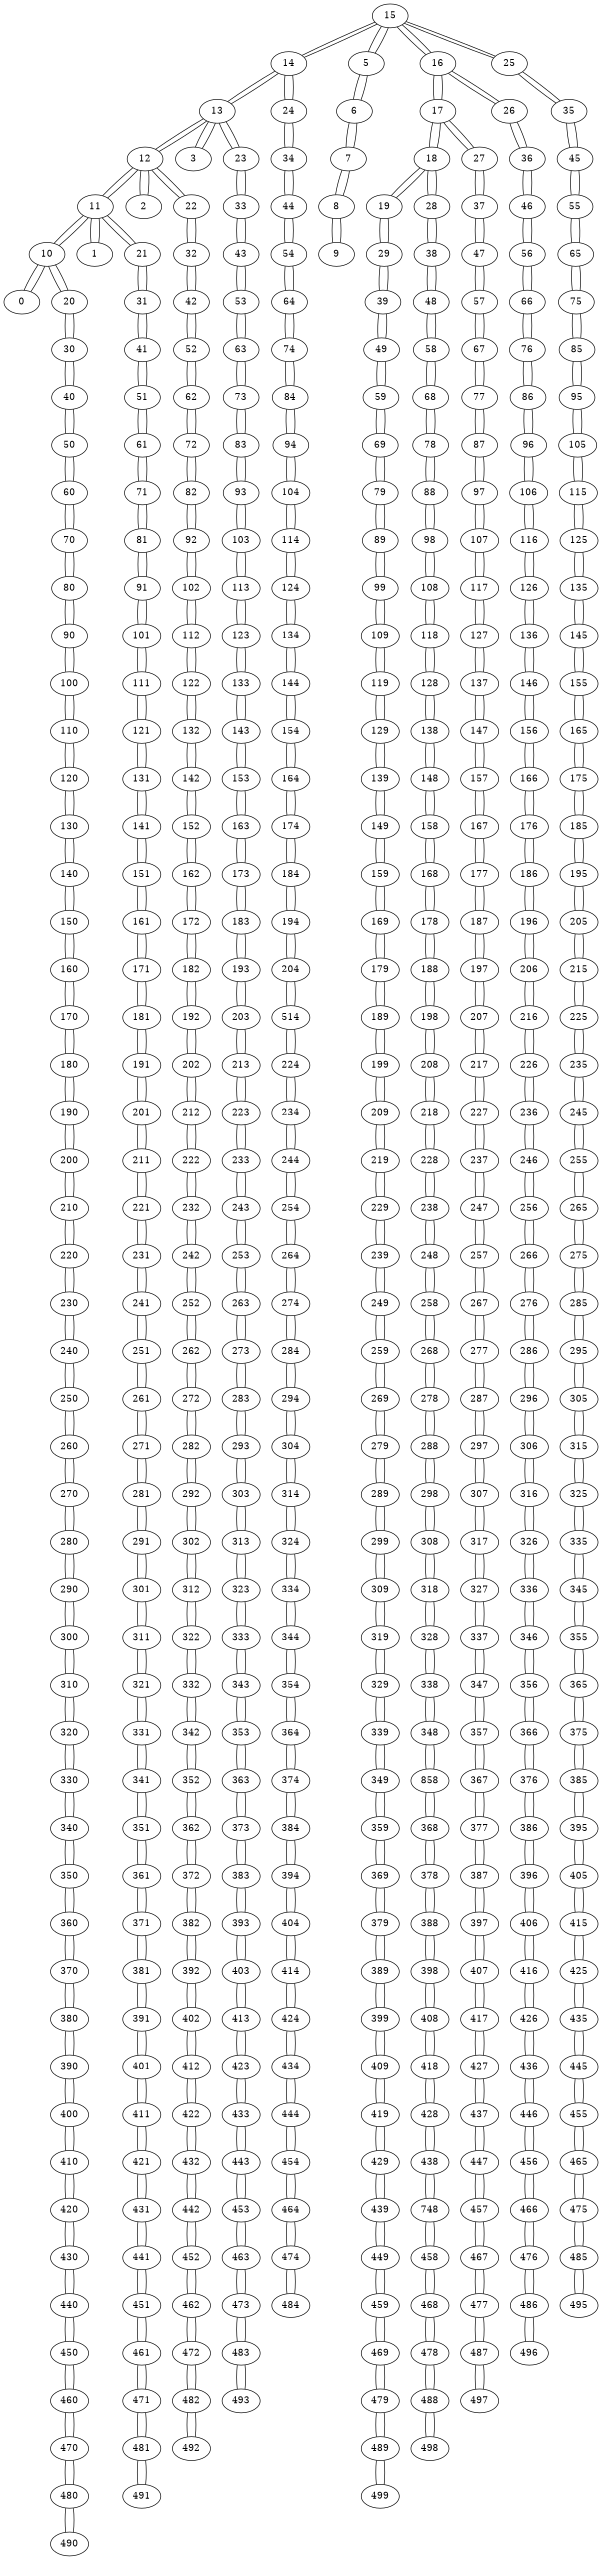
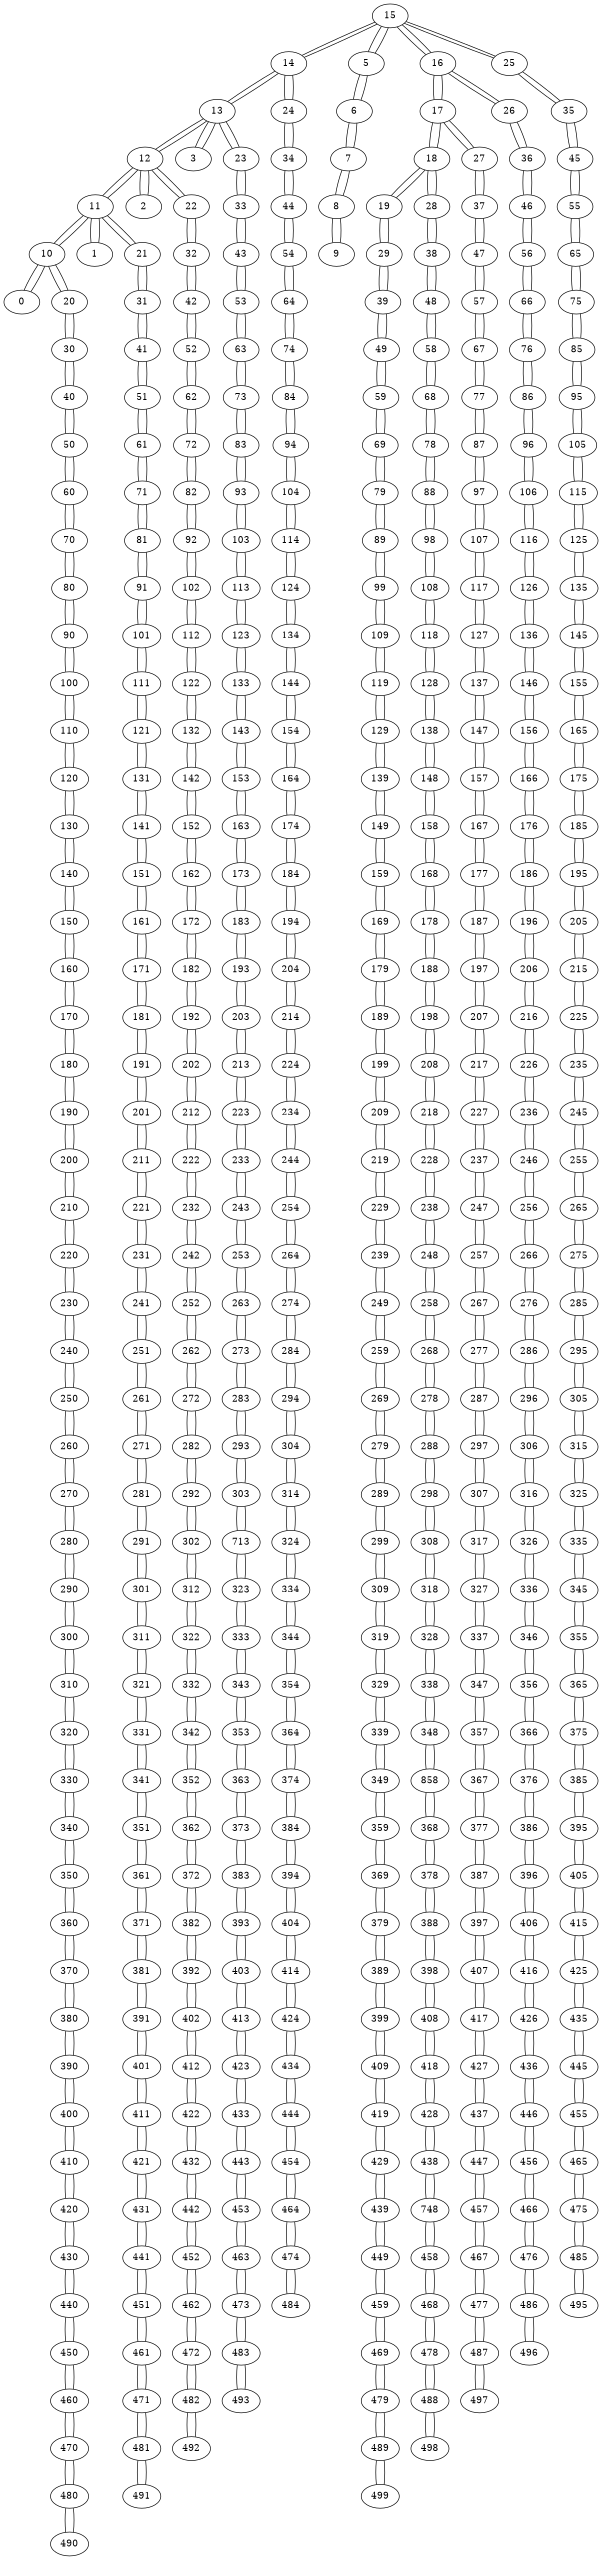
node "514": label "514" -> "214"
node "313": label "313" -> "713"
